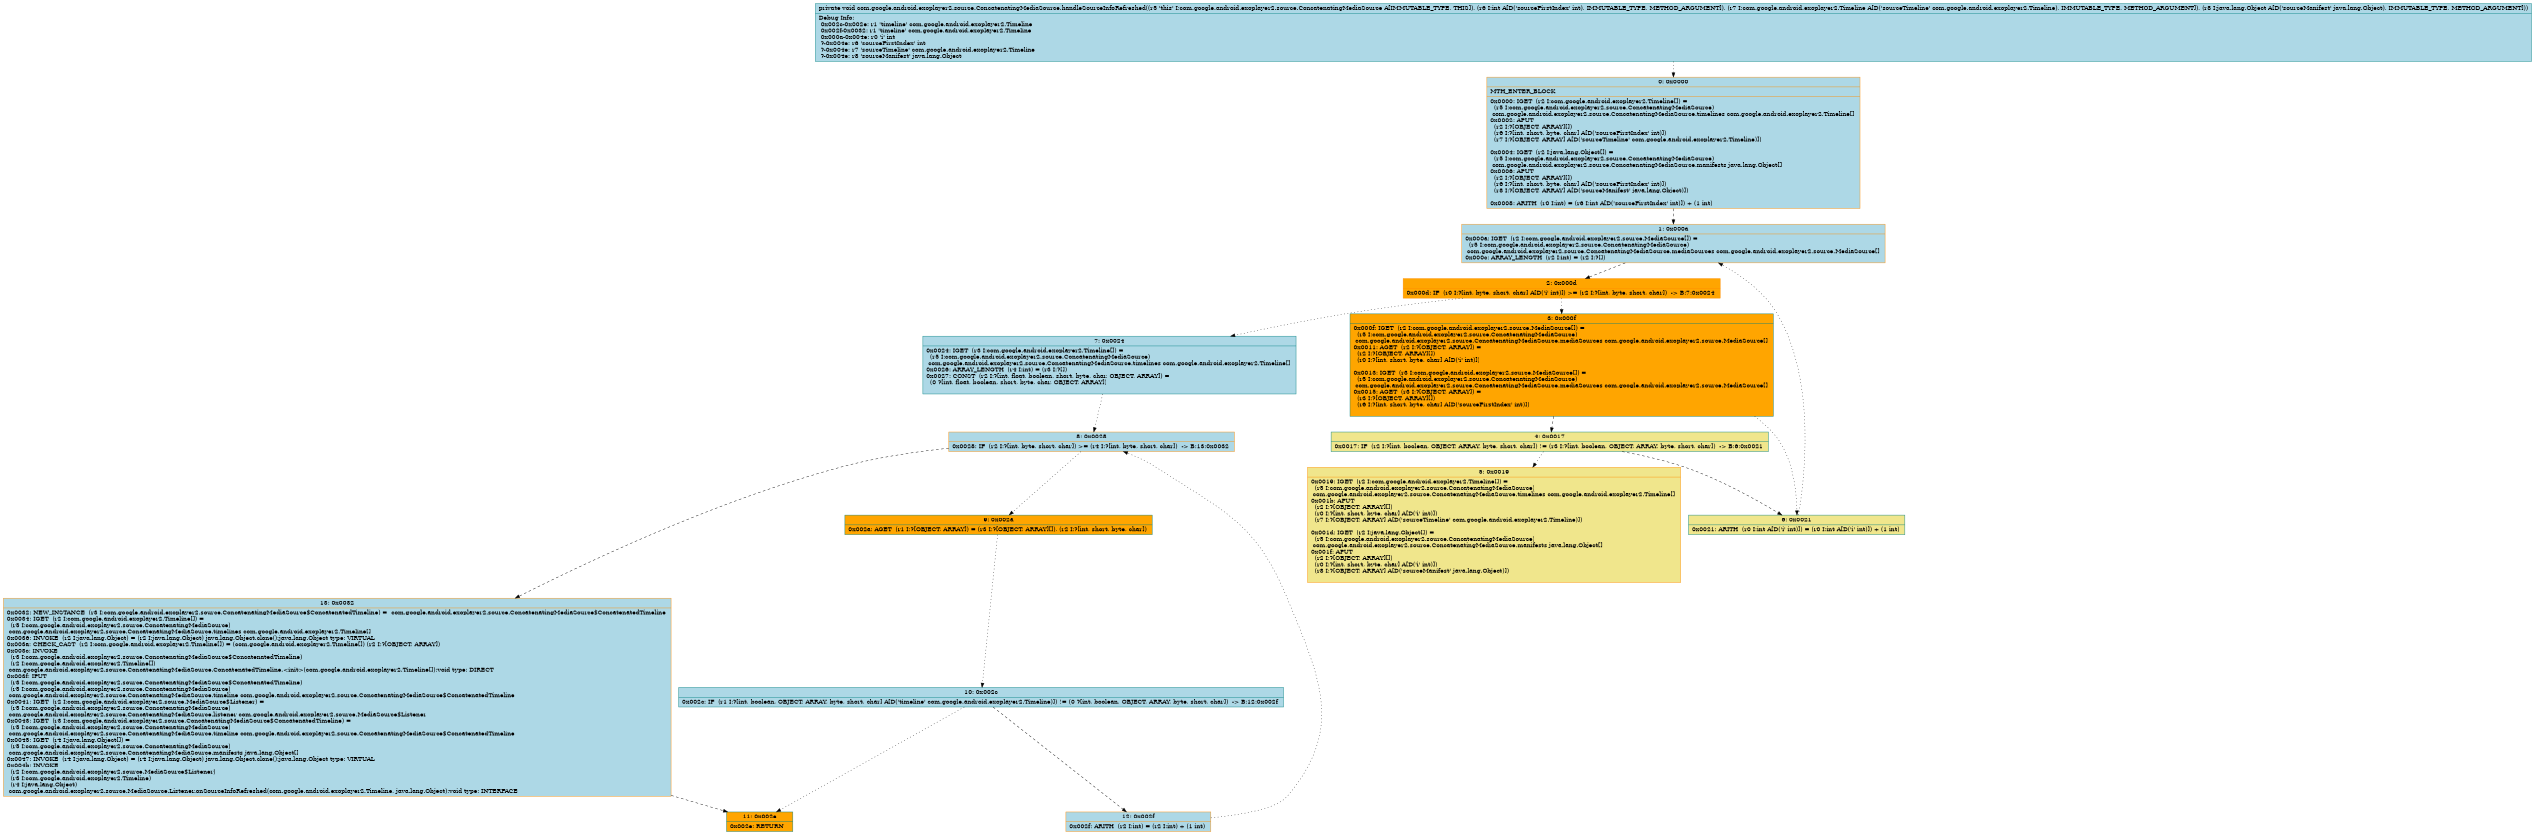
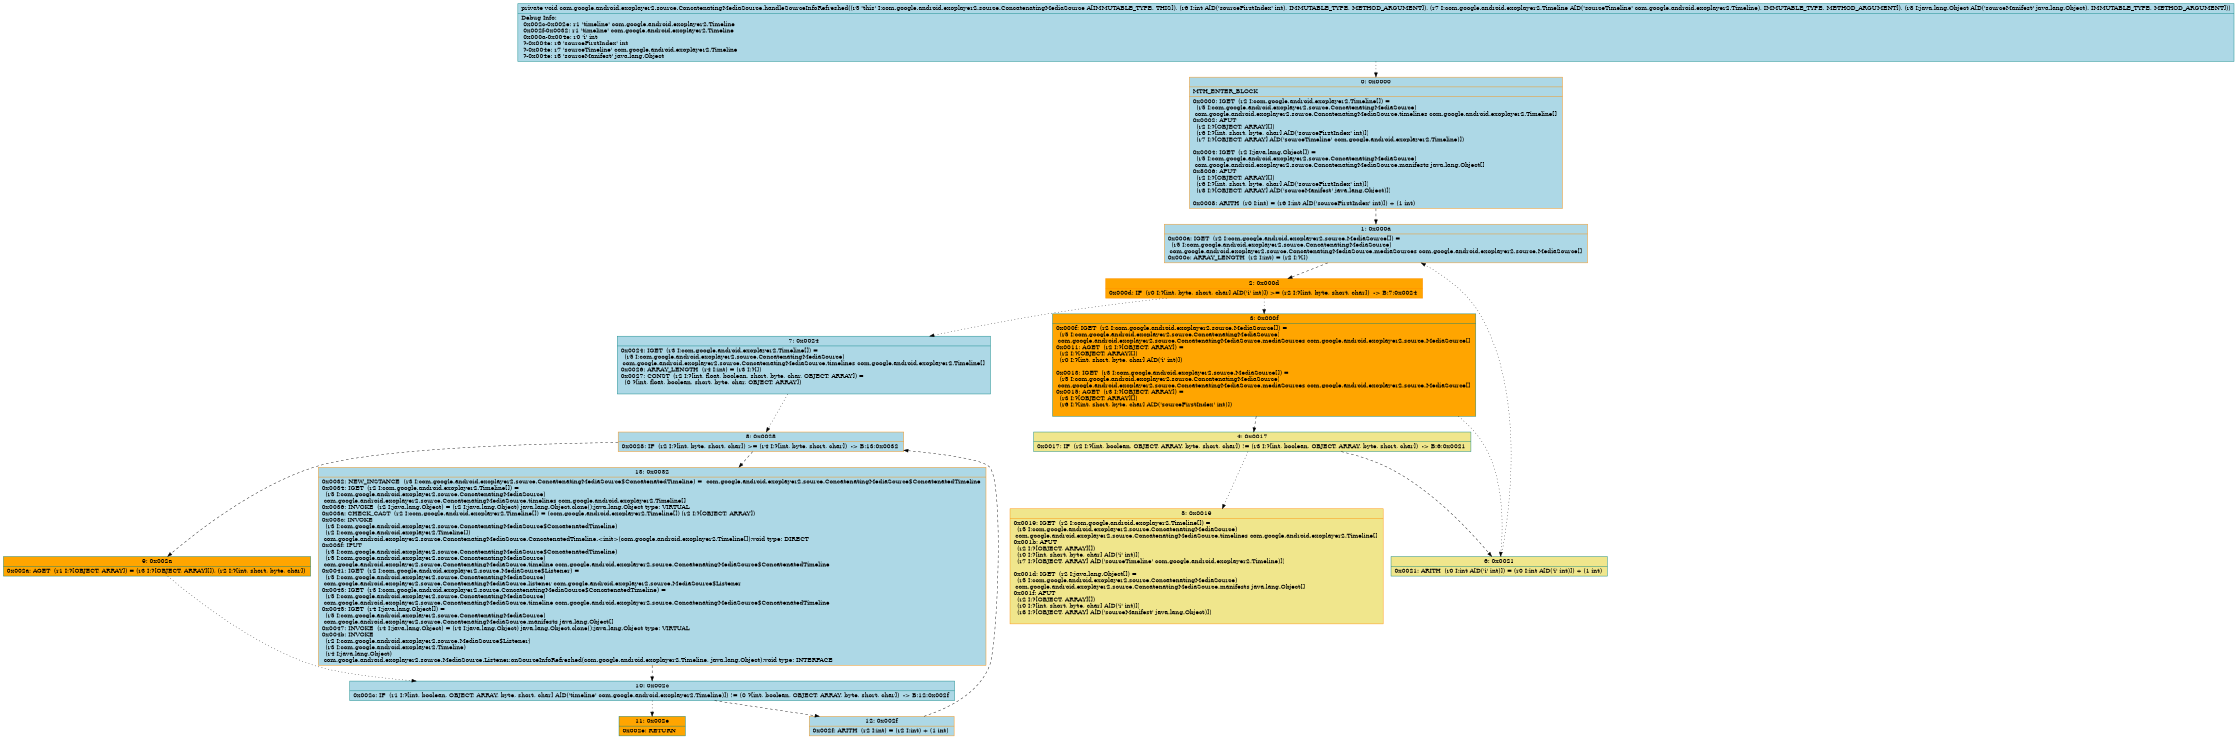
node "0: 0x0000": text "0x0006: APUT" -> "0x8006: APUT"
edge "8: 0x0028" -> "9: 0x002a": style dotted -> dashed
edge "12: 0x002f" -> "8: 0x0028": style dotted -> dashed
edge "13: 0x0032" -> "11: 0x002e": now "13: 0x0032" -> "10: 0x002c"
